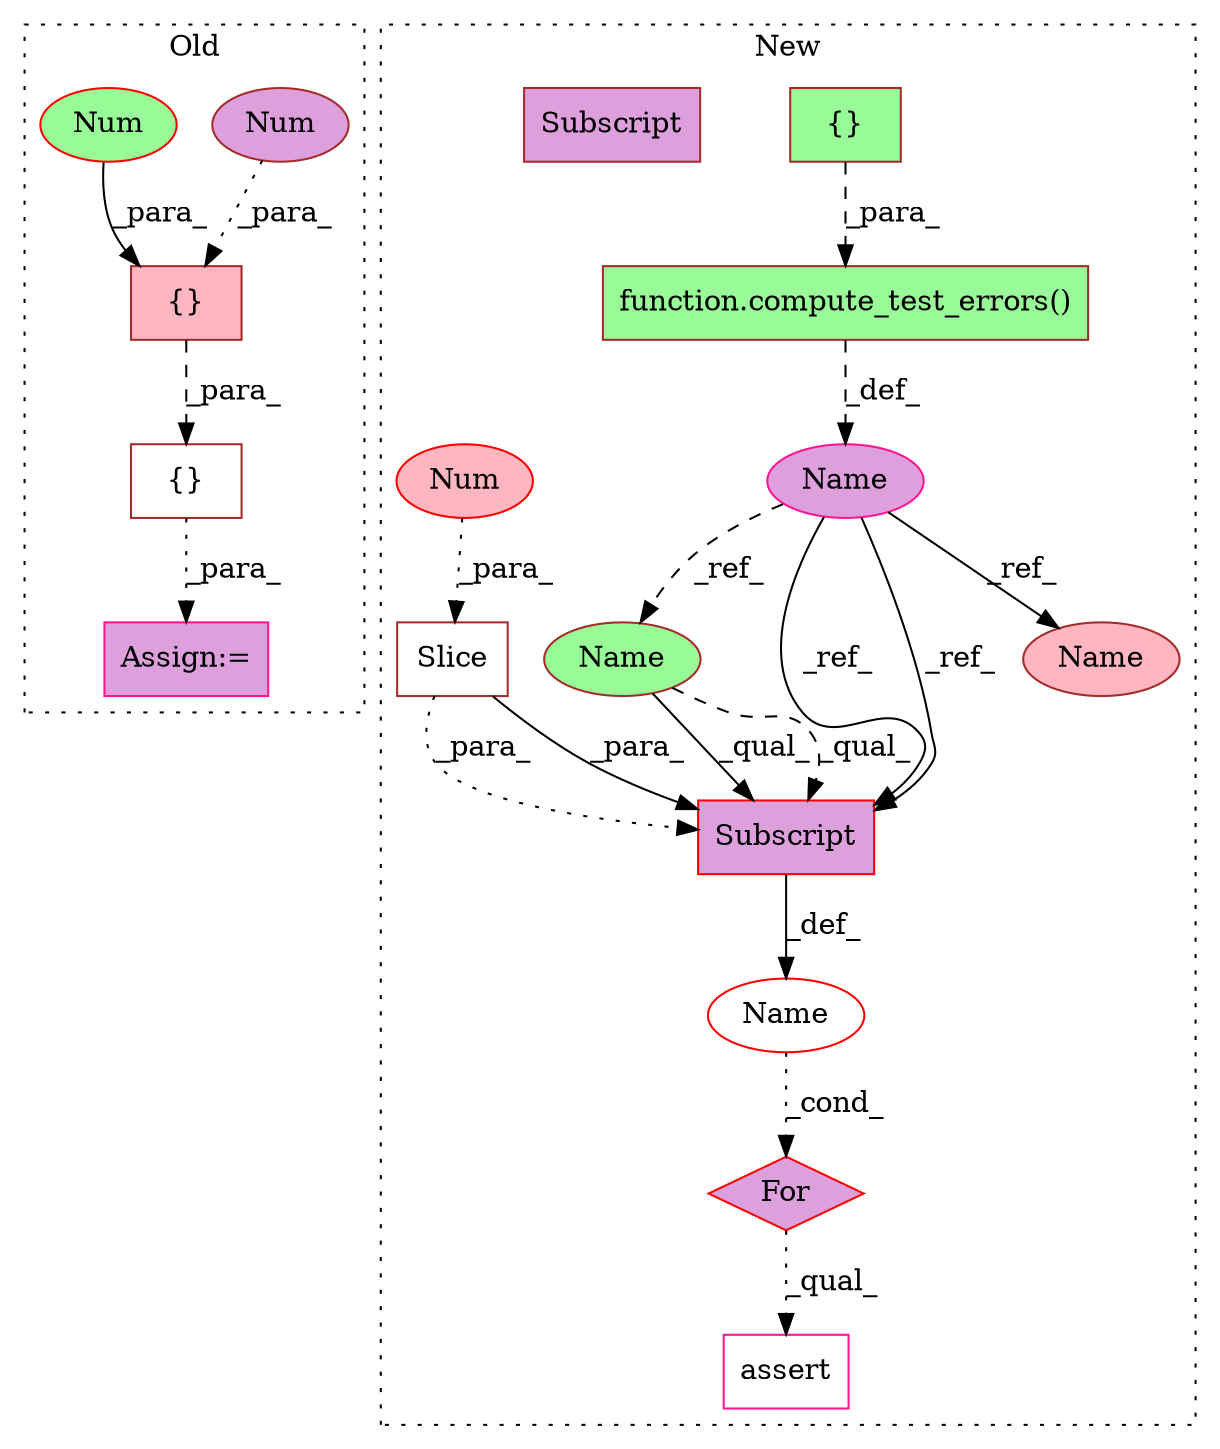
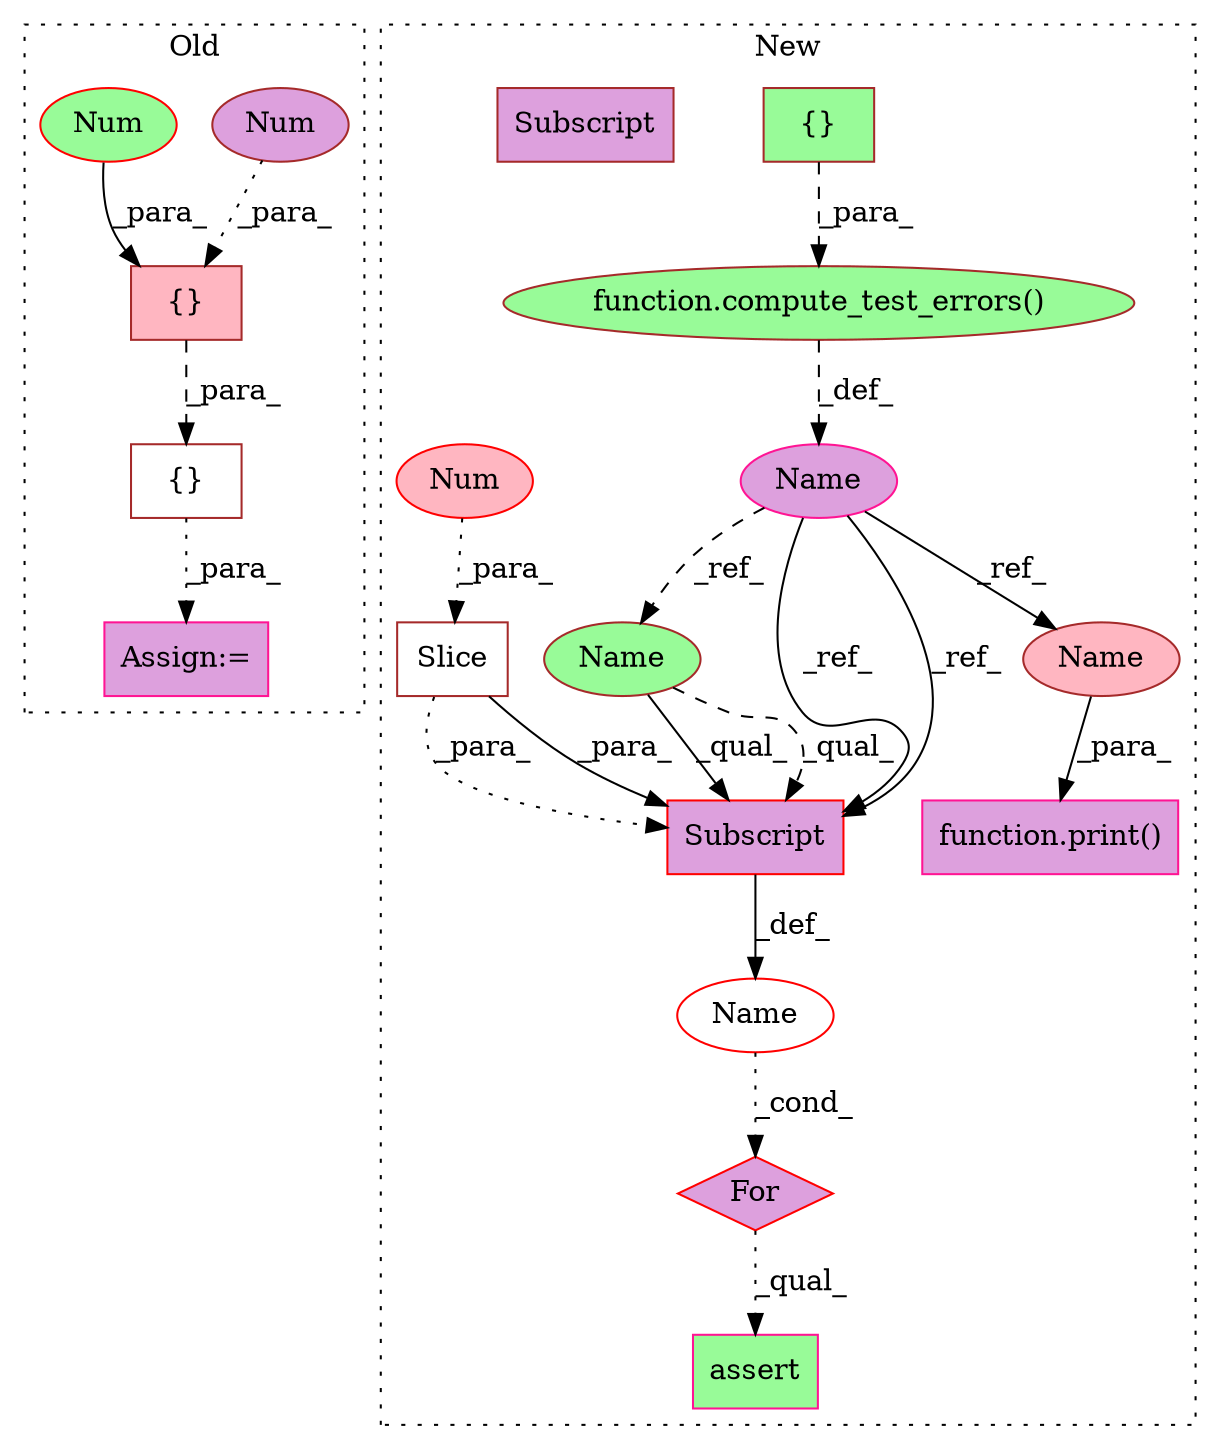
node "function.compute_test_errors()": shape box -> ellipse
node "function.print()": added
node "assert": fillcolor white -> palegreen
